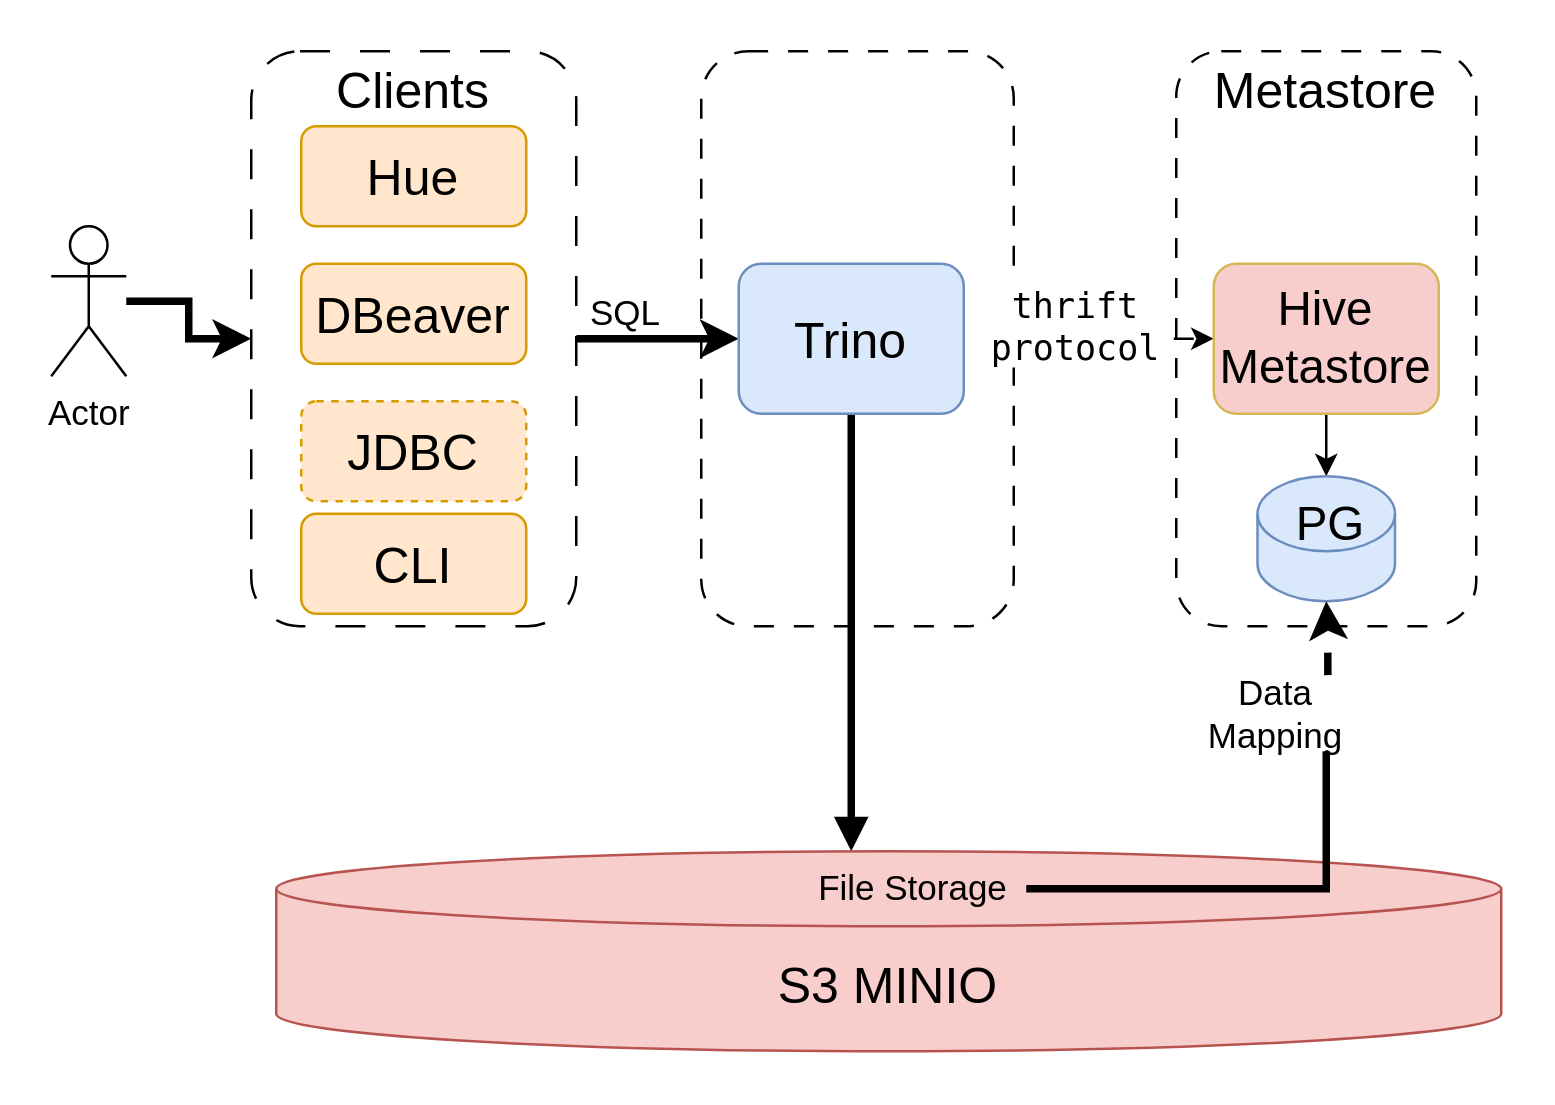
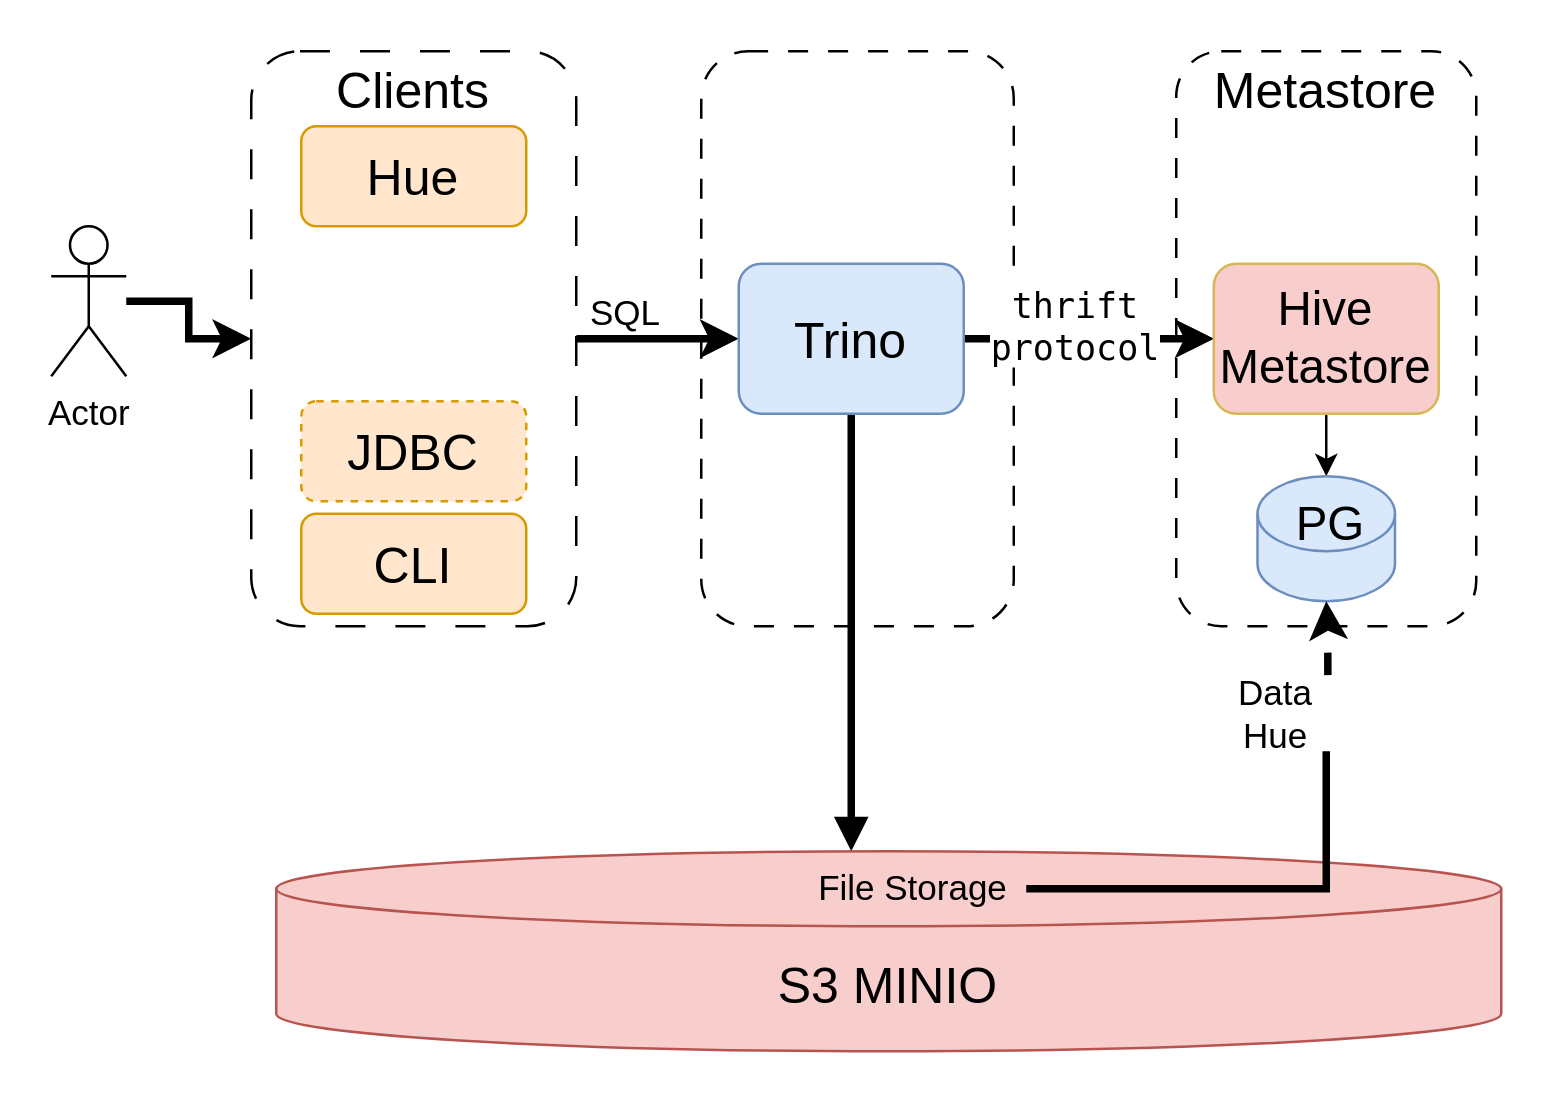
node "DBeaver": removed
edge "Trino" -> "Hive Metastore": added
node "Data Mapping": label "Data Mapping" -> "Data Hue"
